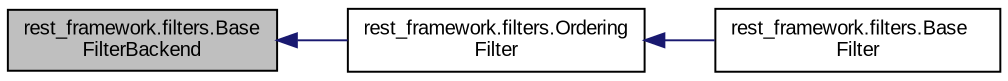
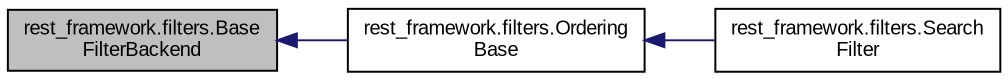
node "rest_framework.filters.Ordering Filter": label "rest_framework.filters.Ordering Filter" -> "rest_framework.filters.Ordering Base"
node "rest_framework.filters.Base Filter": label "rest_framework.filters.Base Filter" -> "rest_framework.filters.Search Filter"
